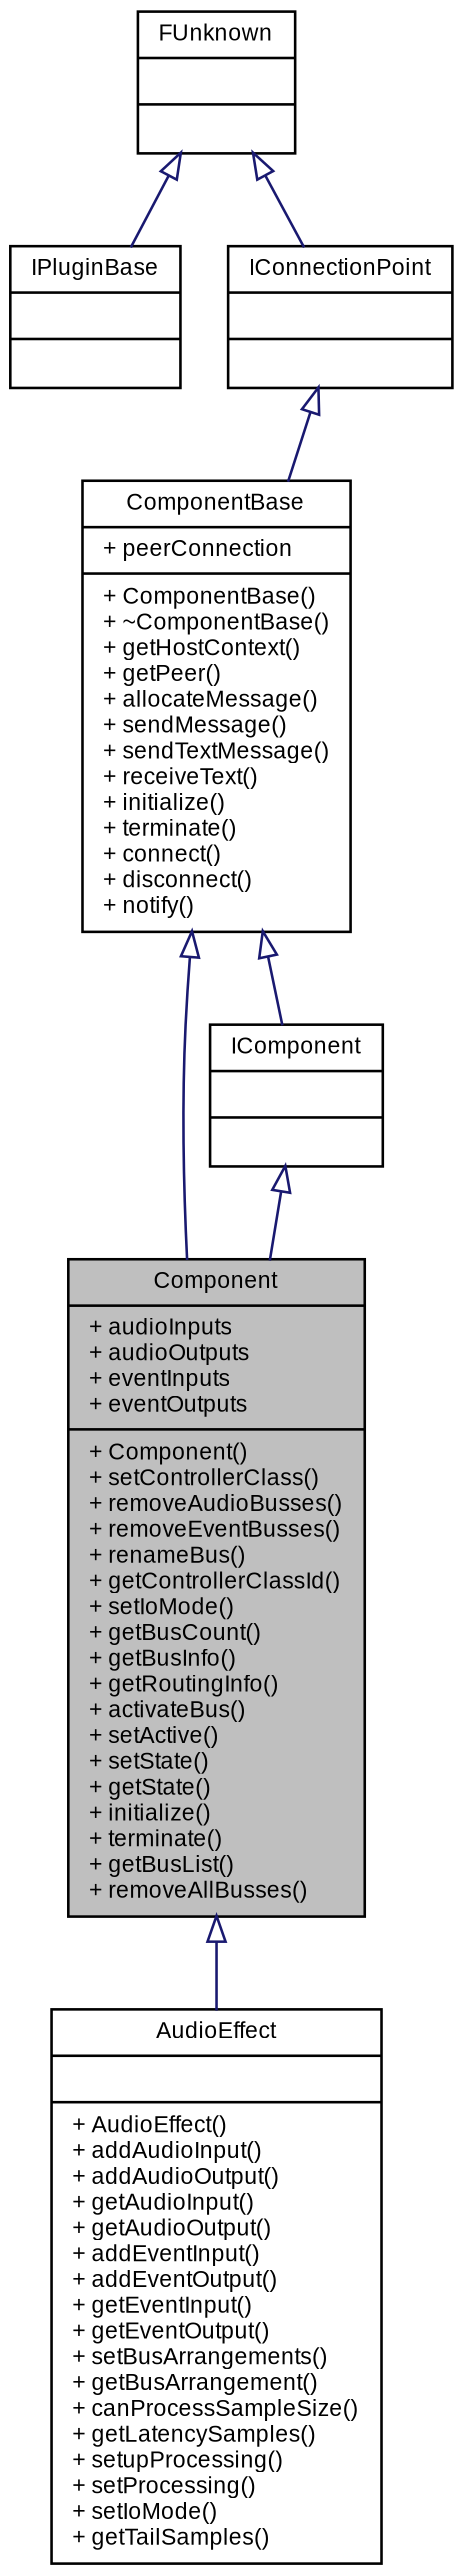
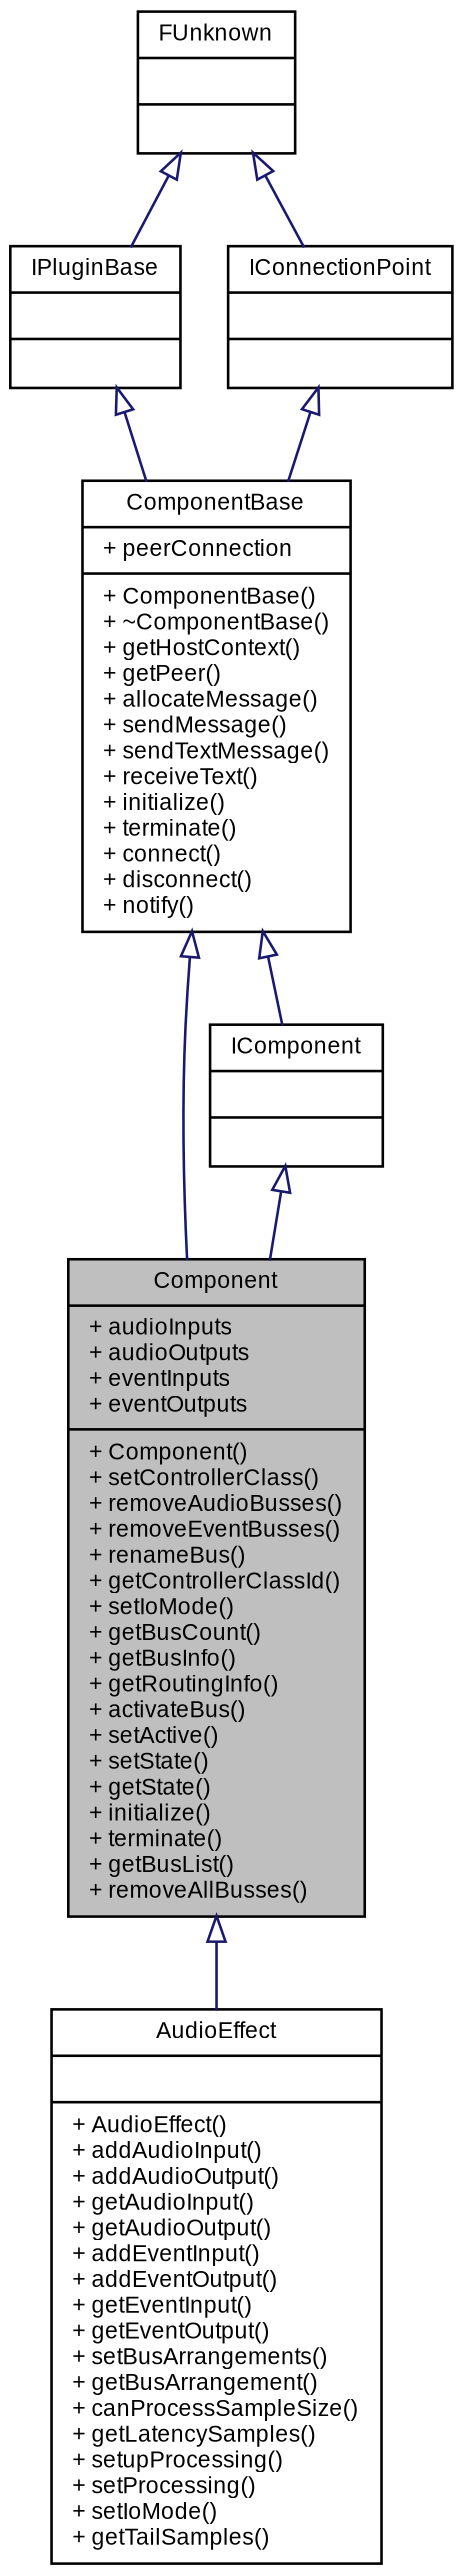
edge "ComponentBase" -> "IPluginBase": added
